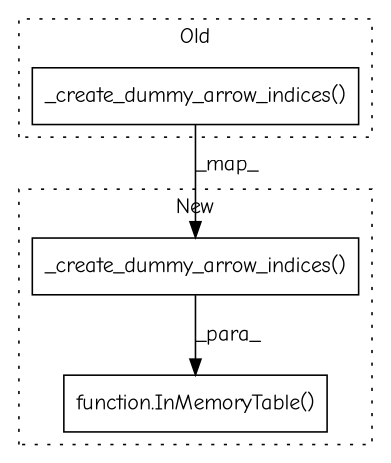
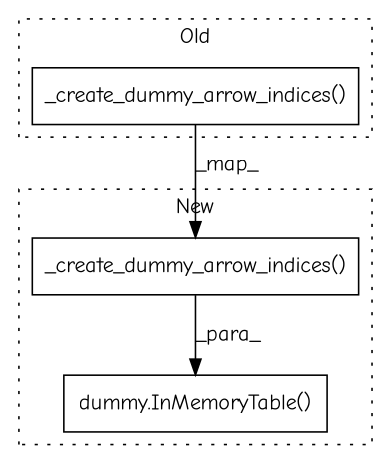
node "function.InMemoryTable()": label "function.InMemoryTable()" -> "dummy.InMemoryTable()"
